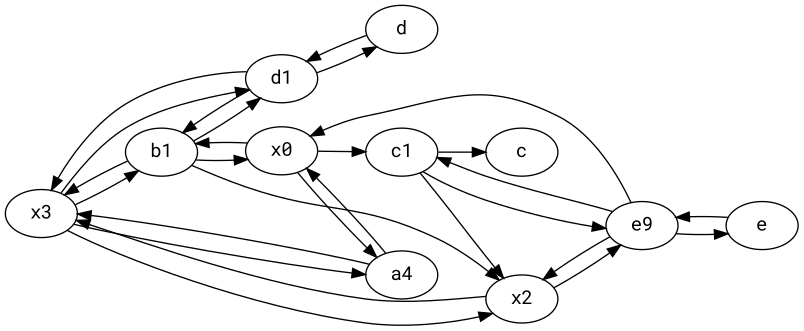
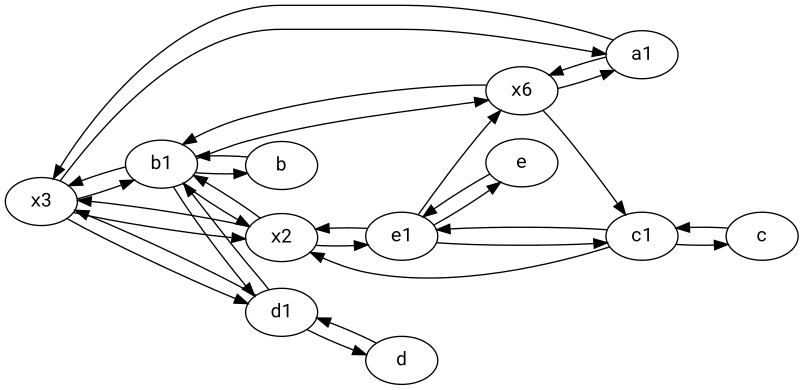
node "x0": label "x0" -> "x6"
node "b": added
edge "x2" -> "b1": added
node "e9": label "e9" -> "e1"
edge "c" -> "c1": added
node "a4": label "a4" -> "a1"
